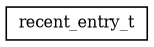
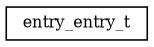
node "recent_entry_t": label "recent_entry_t" -> "entry_entry_t"
